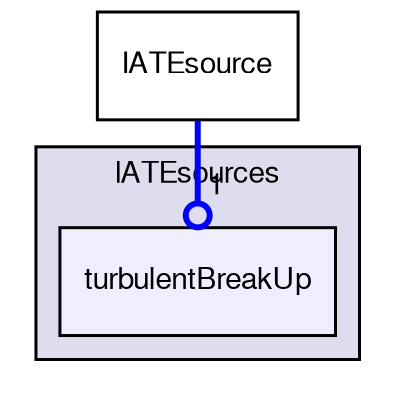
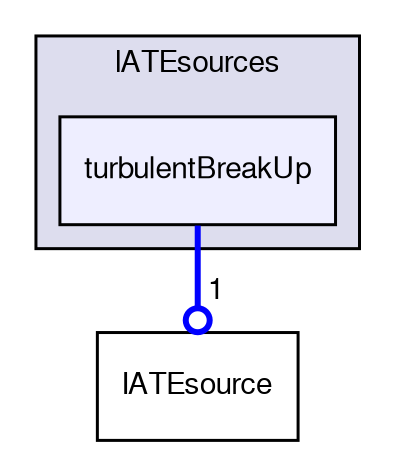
edge "IATEsource" -> "turbulentBreakUp": reversed
